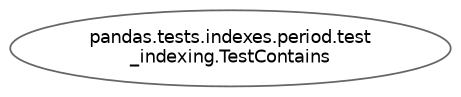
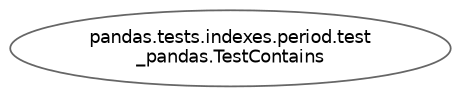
node "pandas.tests.indexes.period.test _indexing.TestContains": label "pandas.tests.indexes.period.test _indexing.TestContains" -> "pandas.tests.indexes.period.test _pandas.TestContains"
